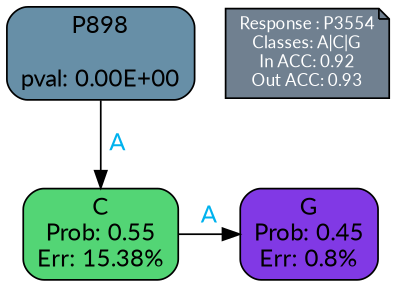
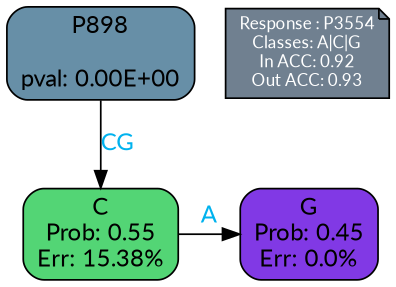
edge "P898 pval: 0.00E+00" -> "C Prob: 0.55 Err: 15.38%": label "A" -> "CG"
node "G Prob: 0.45 Err: 0.8%": label "G Prob: 0.45 Err: 0.8%" -> "G Prob: 0.45 Err: 0.0%"
